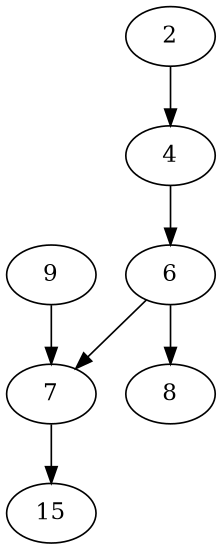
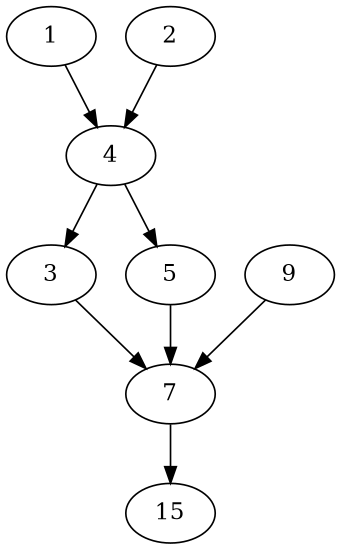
node "1": added
node "6": label "6" -> "3"
node "5": added
node "8": removed
